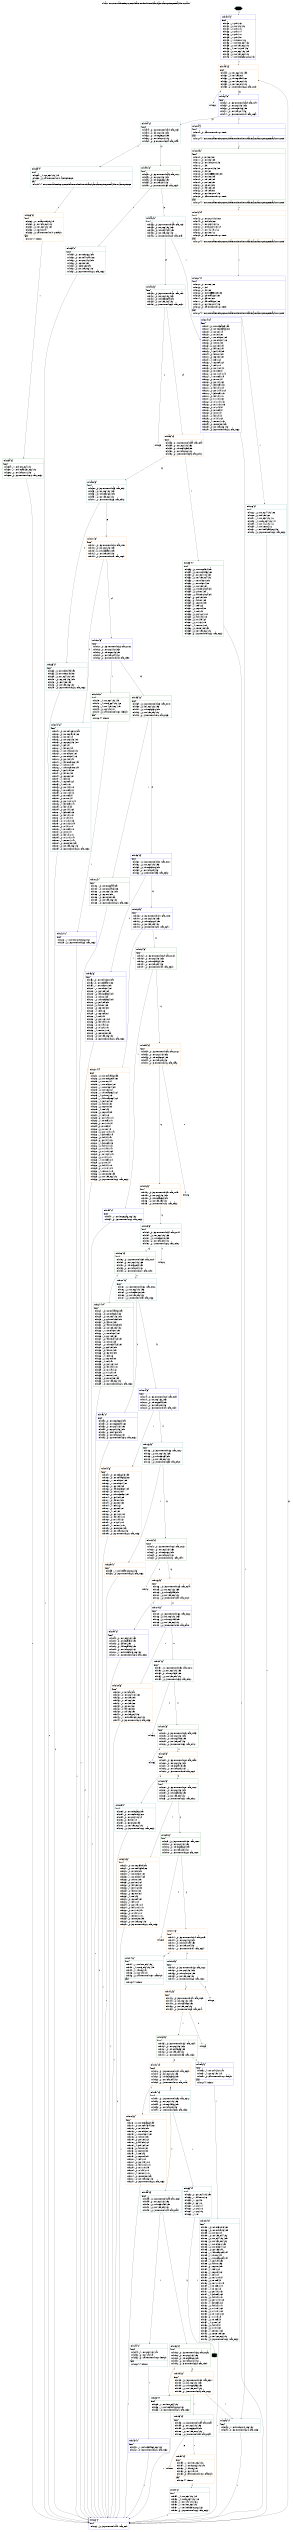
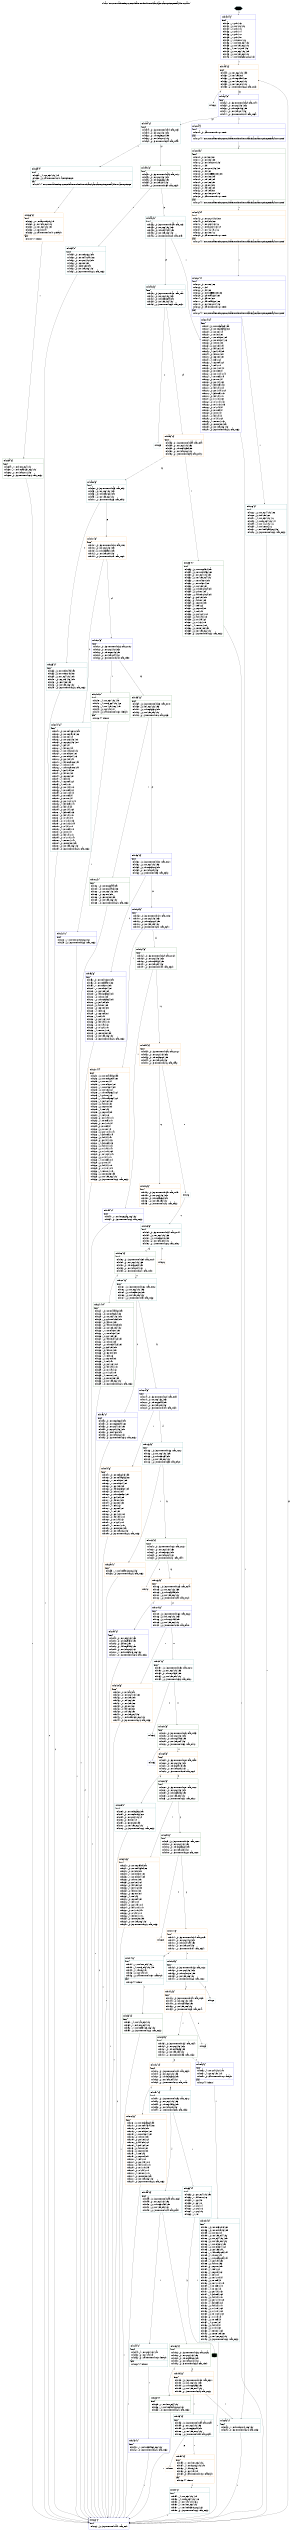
edge "0x401bb6 [25]" -> "0x401bcf [25]": now "0x4024c6" -> "0x401bcf [25]"
node "0x401f8b [23]": added
